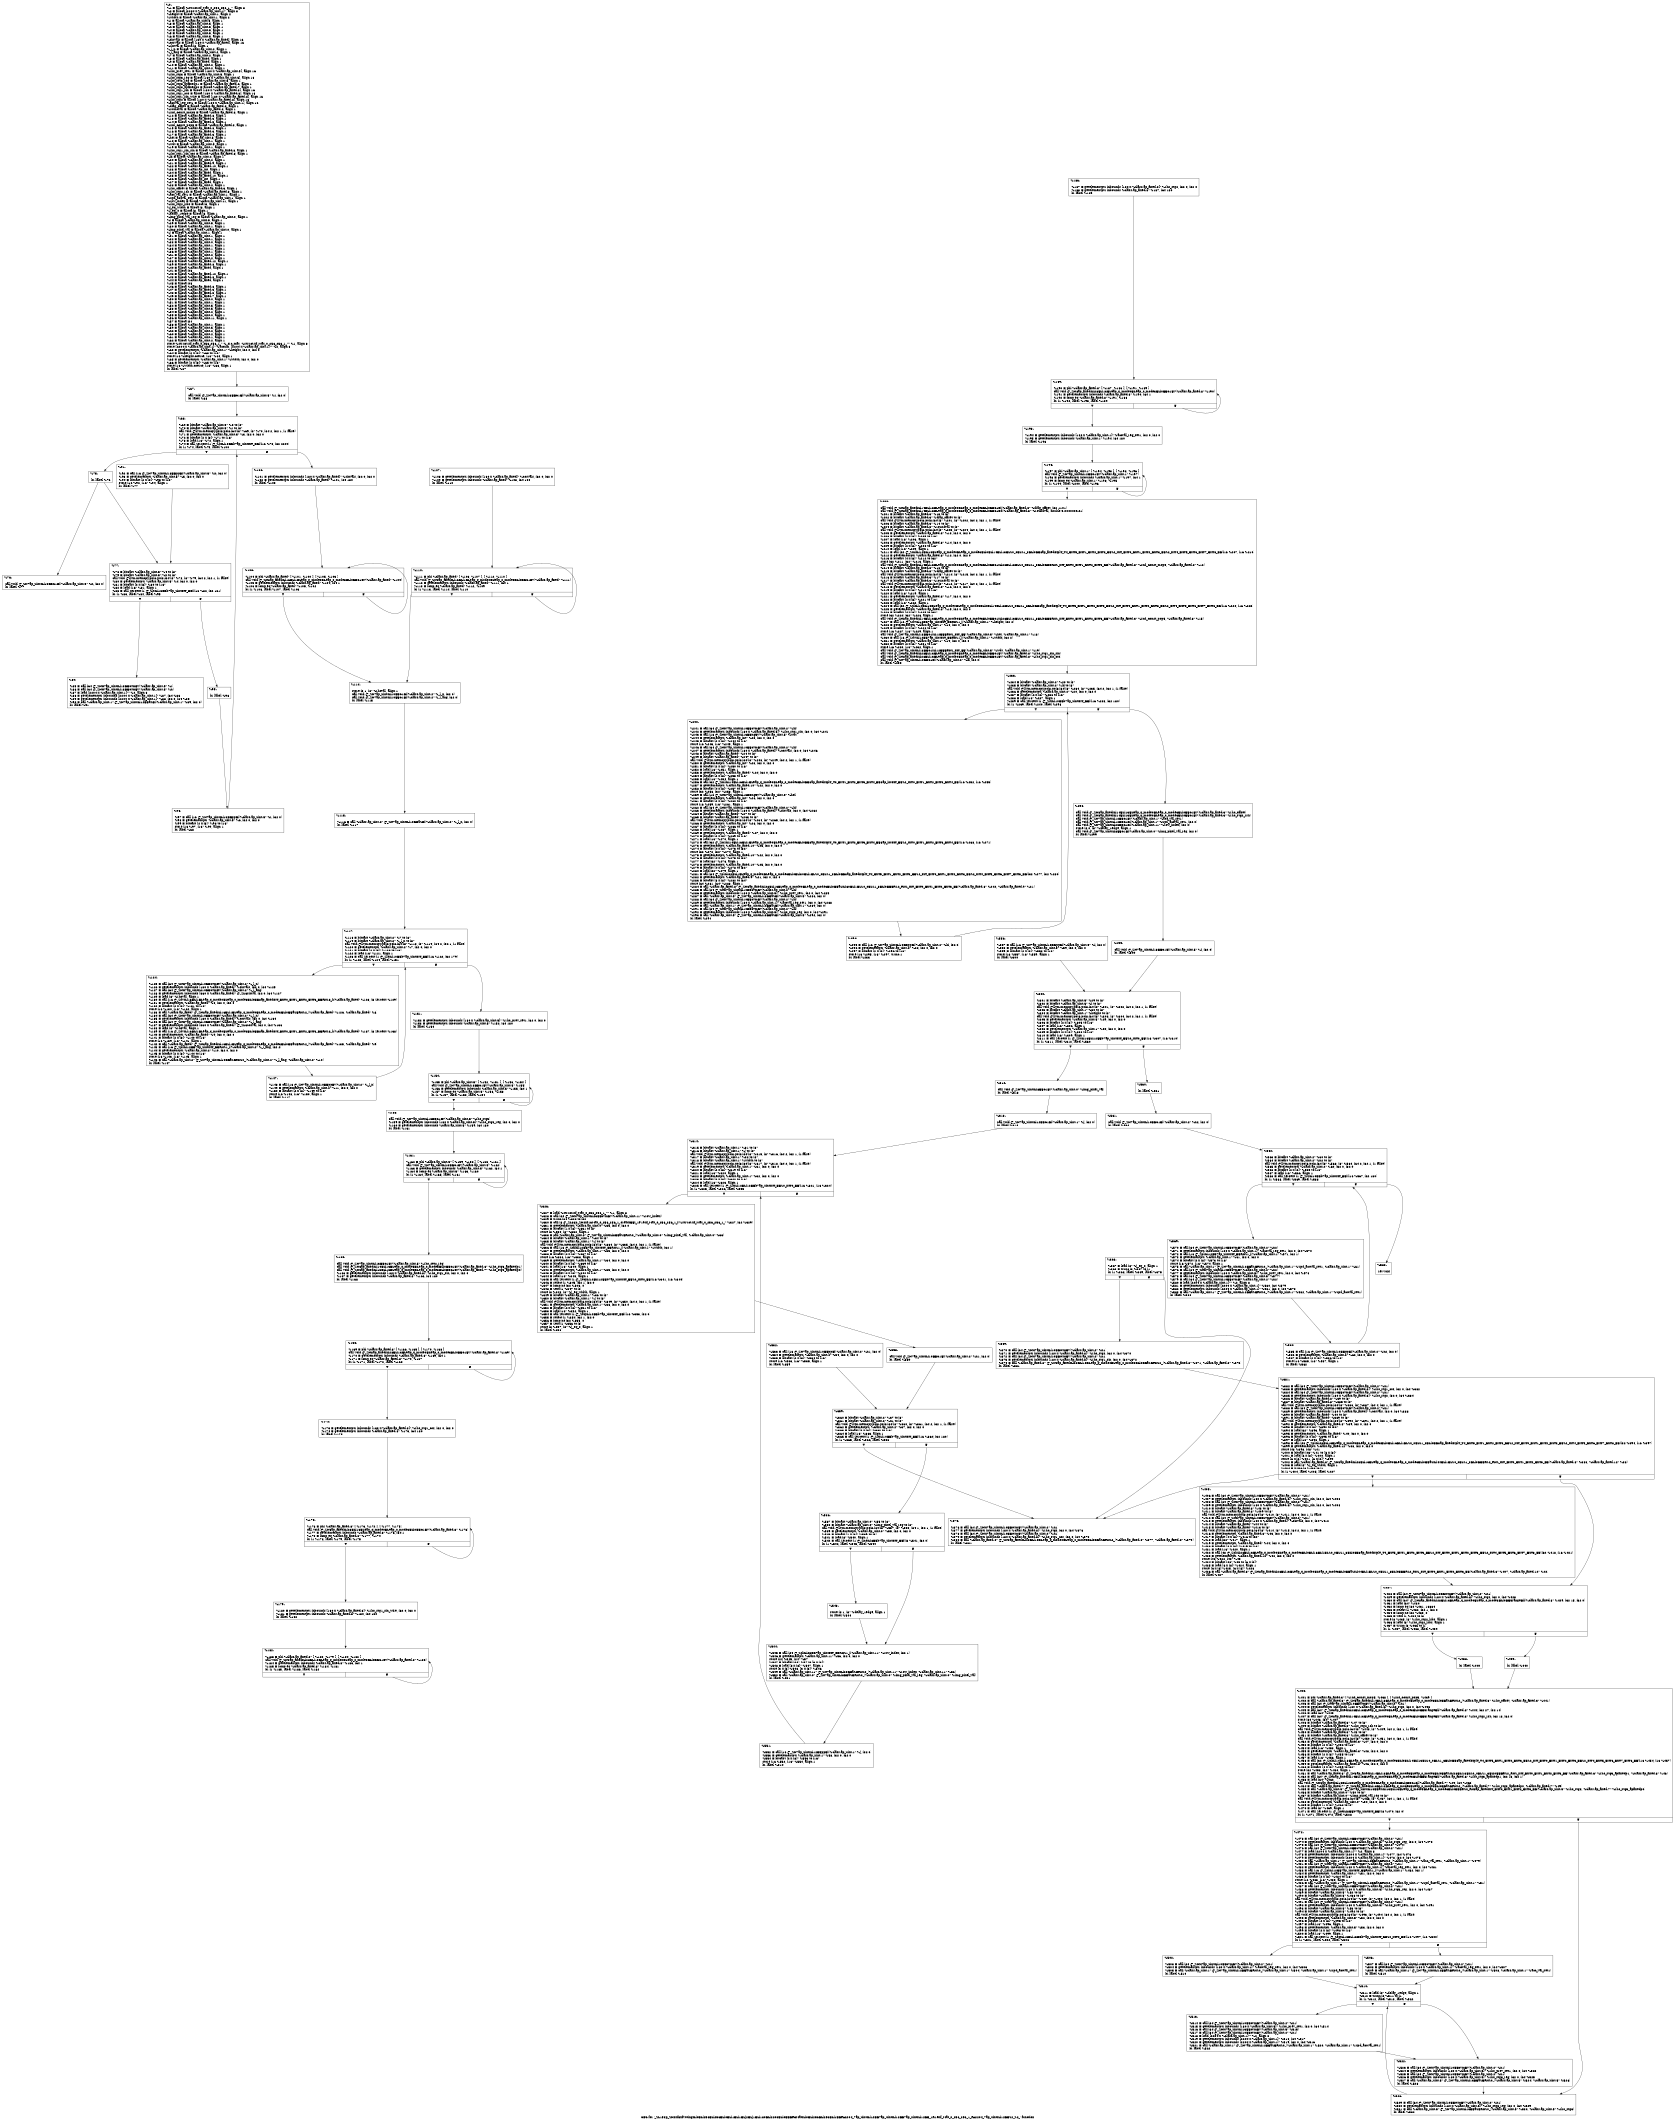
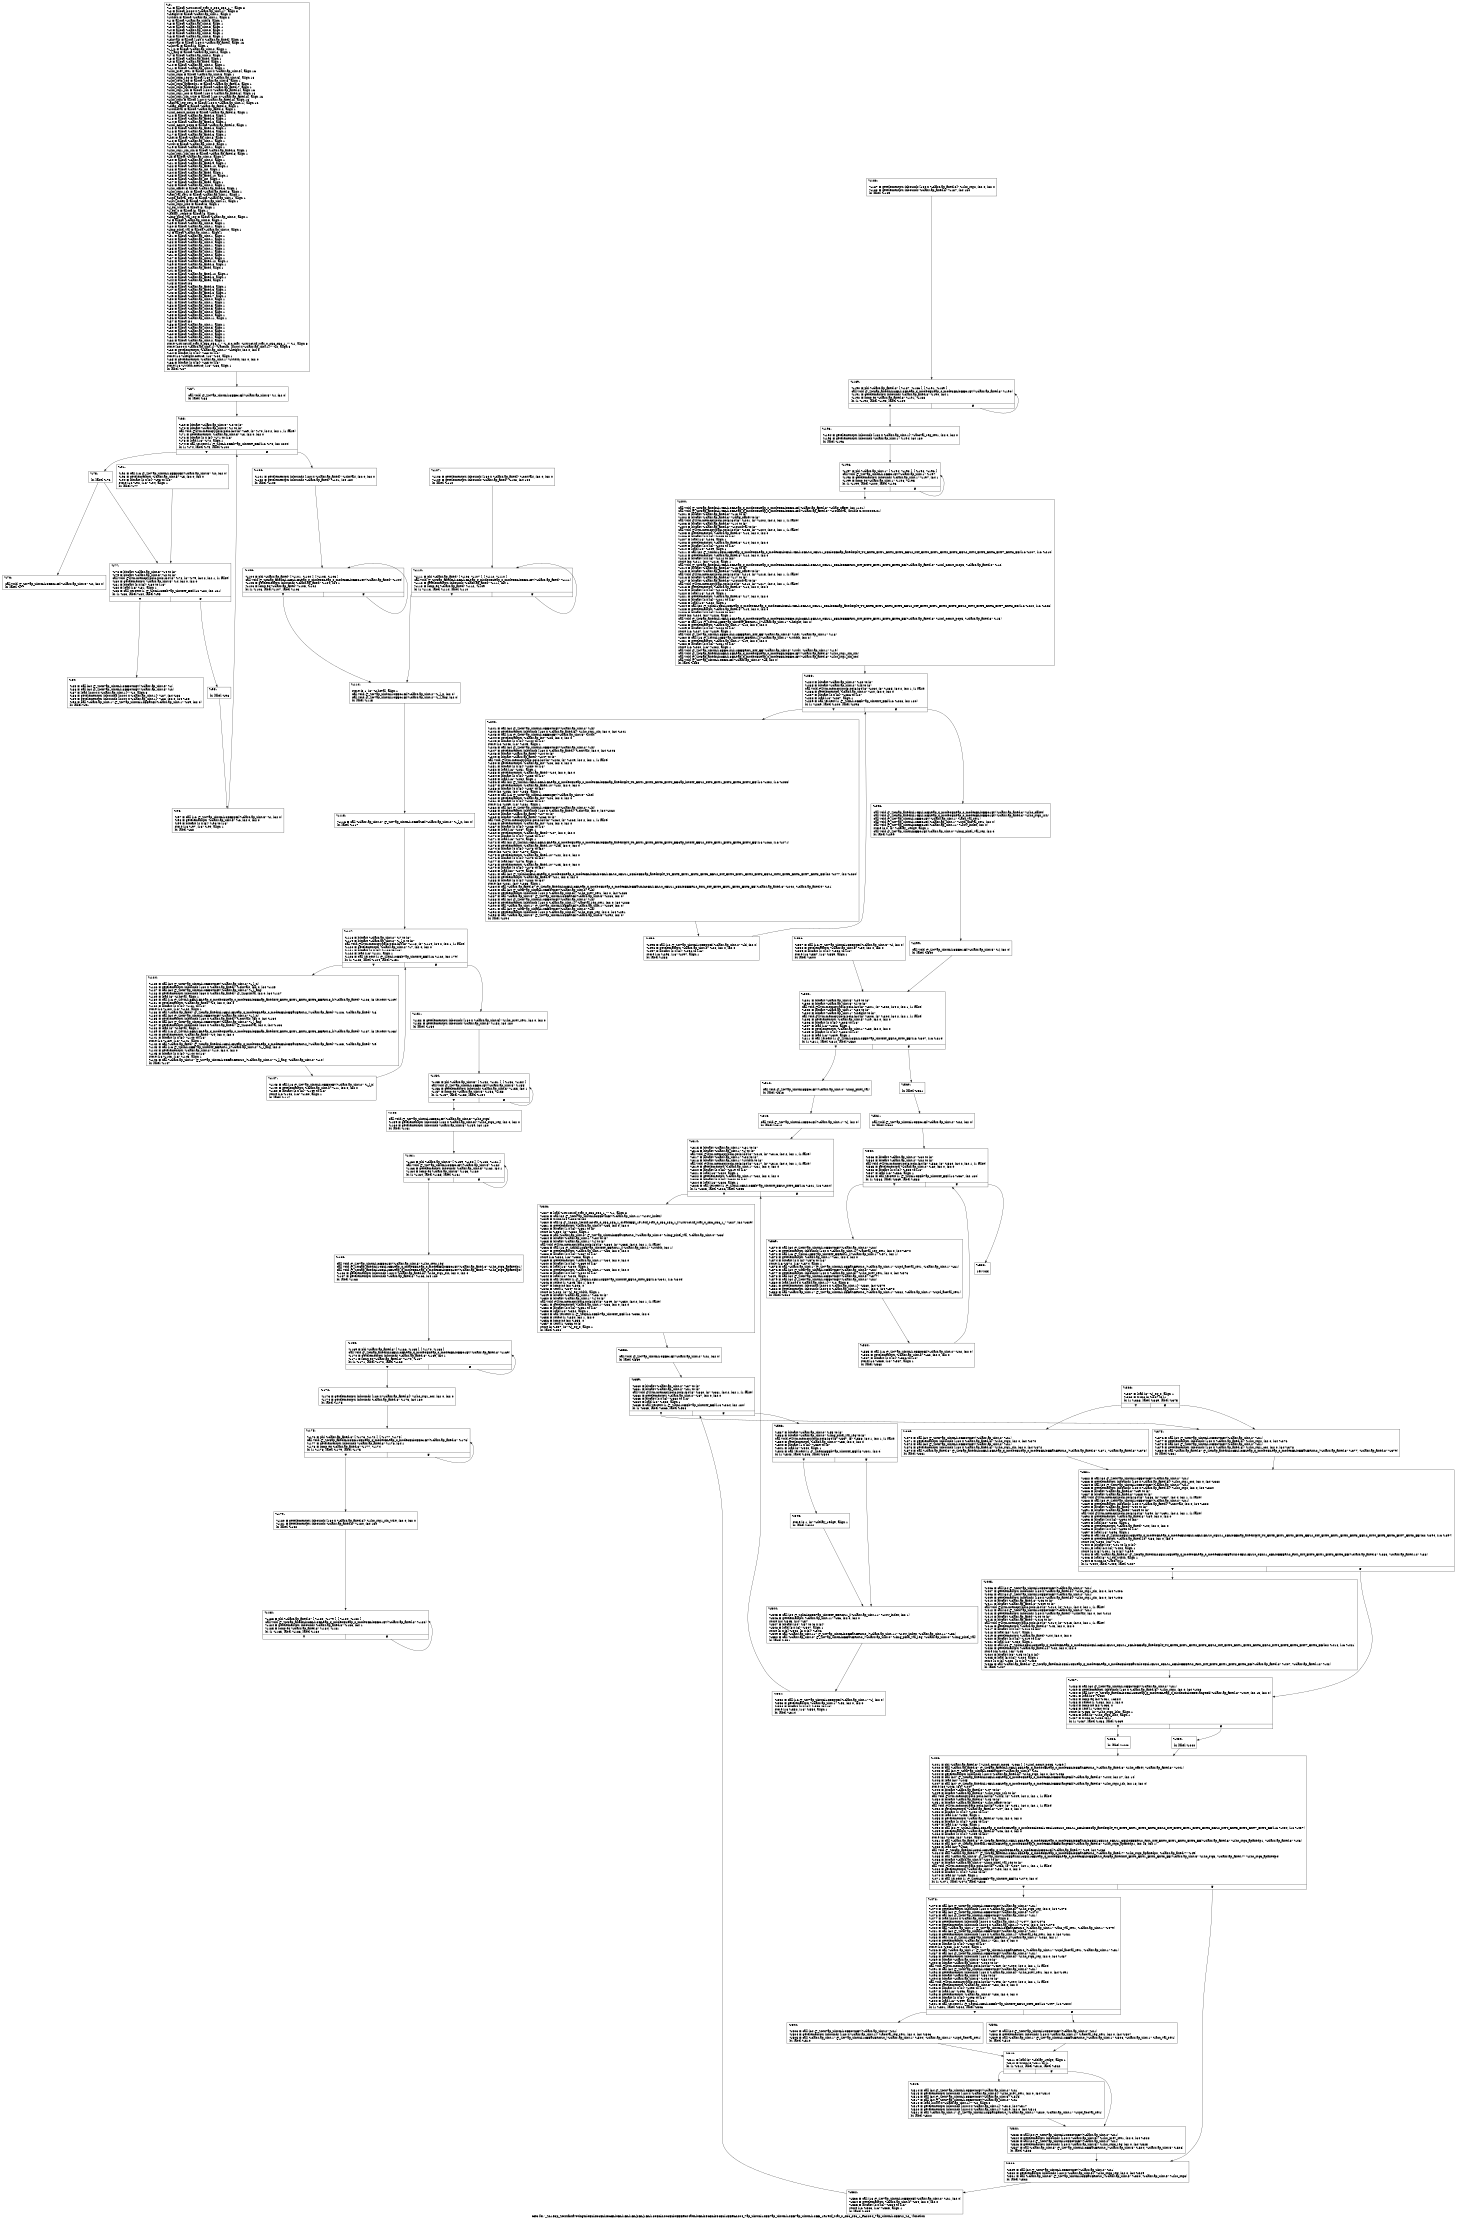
node "%294:": text "store i16 %295, i16* %297, trunc 1" -> "store i16 %295, i16* %297, align 1"
edge "%381:" -> "%375:": reversed
edge "%528:" -> "%510:": now "%528:" -> "%532:"
